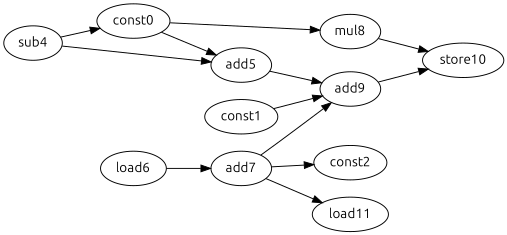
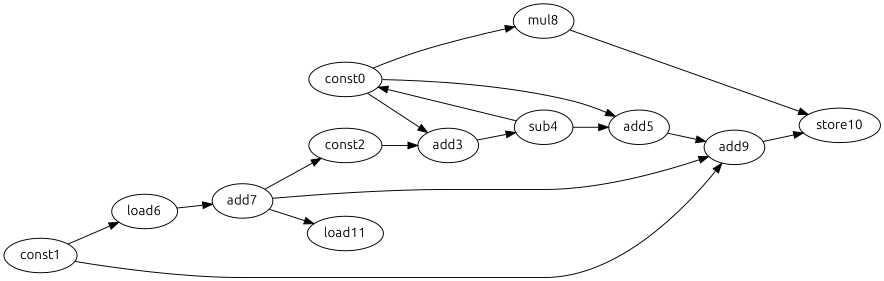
node "add3": added
edge "const1" -> "load6": added
